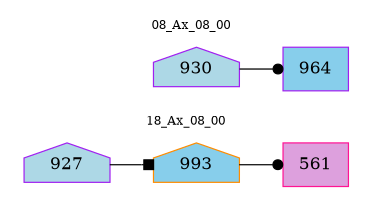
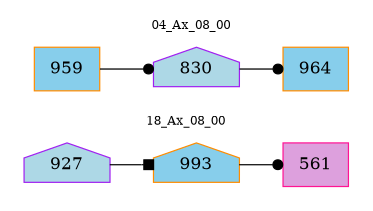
cluster "08_Ax_08_00": label "08_Ax_08_00" -> "04_Ax_08_00"
node "959": added
node "930": label "930" -> "830"
node "964": color purple -> darkorange
